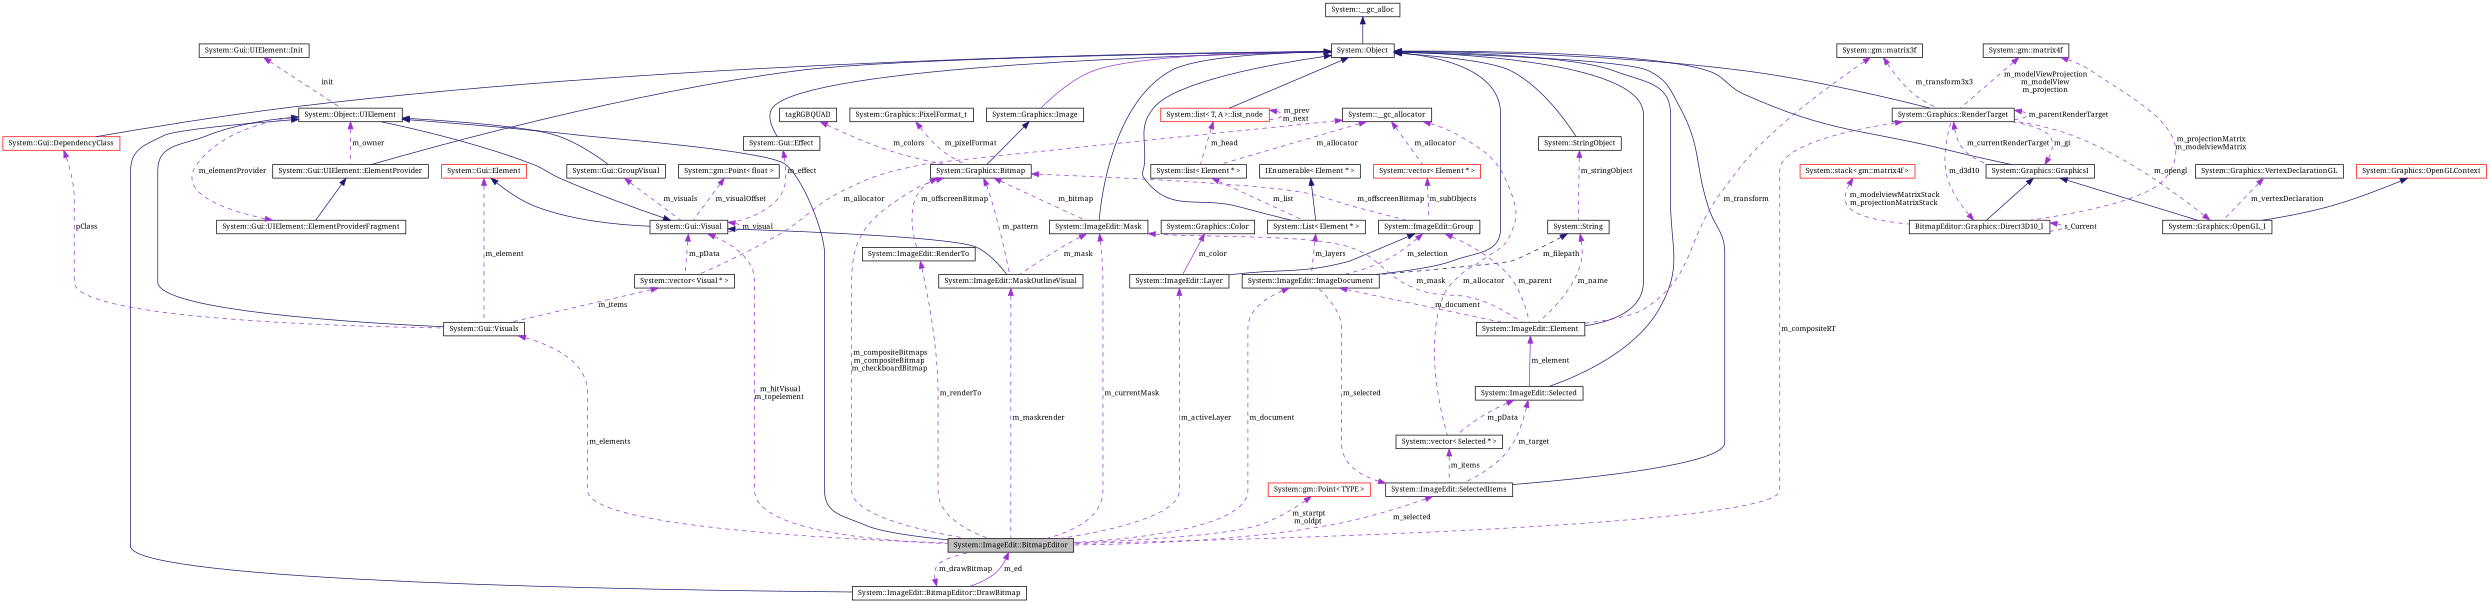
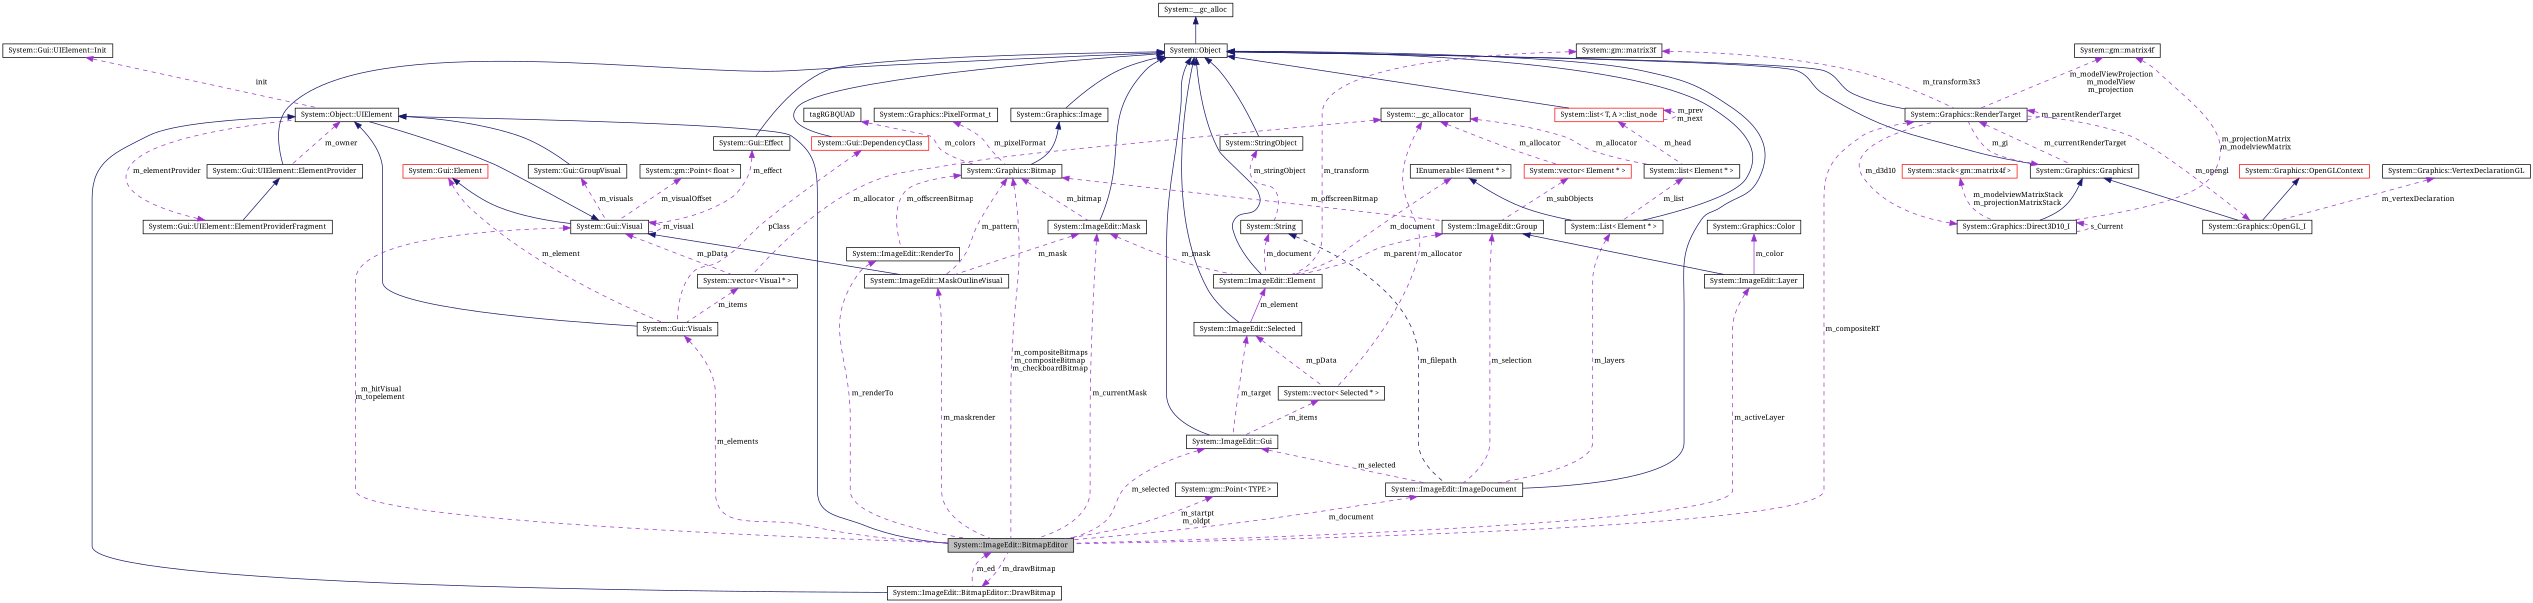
edge "System::Graphics::Image" -> "System::Object": color darkorchid3 -> midnightblue
node "BitmapEditor::Graphics::Direct3D10_I": label "BitmapEditor::Graphics::Direct3D10_I" -> "System::Graphics::Direct3D10_I"
edge "System::ImageEdit::Element" -> "System::String": label " m_name" -> " m_document"
edge "System::ImageEdit::Element" -> "System::ImageEdit::ImageDocument": now "System::ImageEdit::Element" -> "IEnumerable< Element * >"
node "System::gm::Point< TYPE >": color red -> black
node "System::ImageEdit::SelectedItems": label "System::ImageEdit::SelectedItems" -> "System::ImageEdit::Gui"
edge "System::ImageEdit::BitmapEditor::DrawBitmap" -> "System::ImageEdit::BitmapEditor": style solid -> dashed
